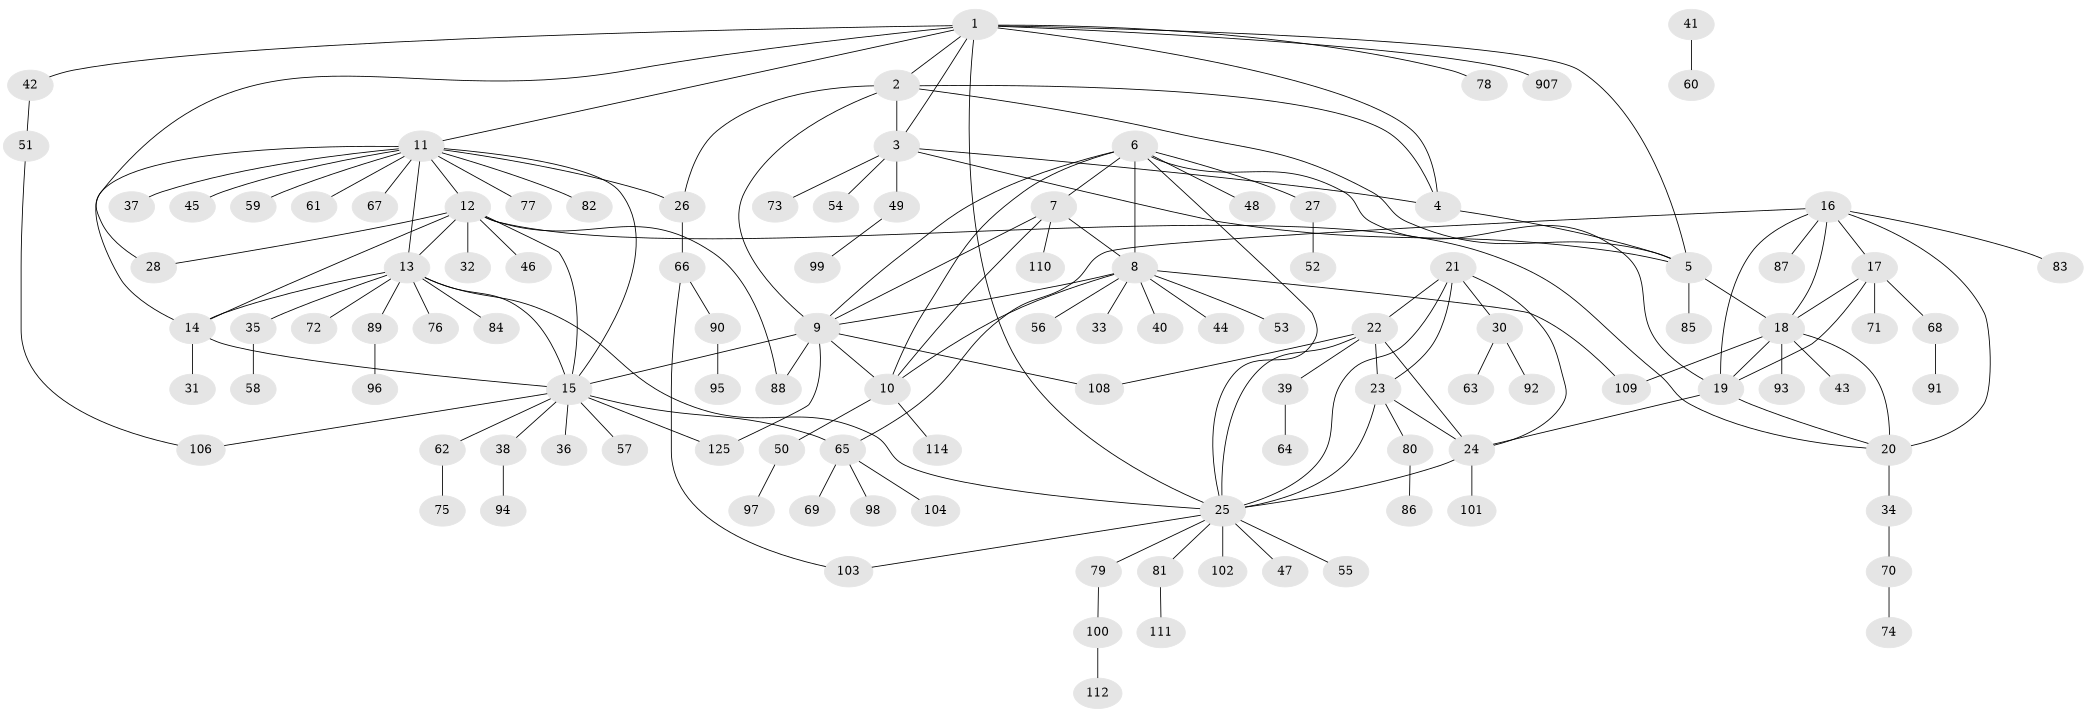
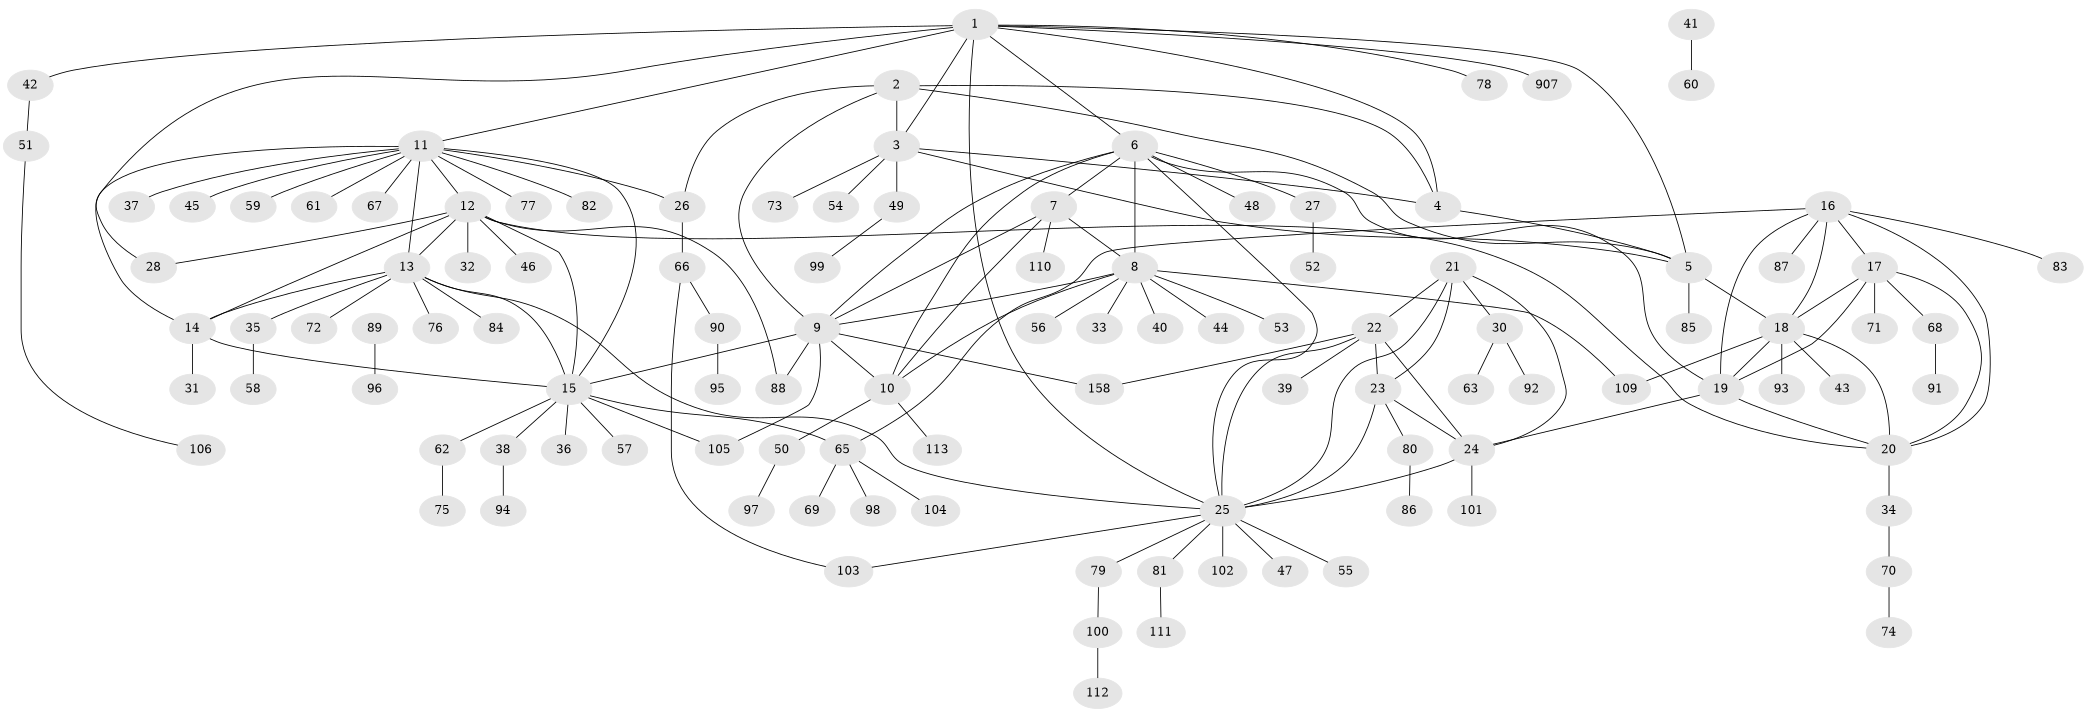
edge "1" -- "2": now "1" -- "6"
edge "13" -- "89": removed
edge "17" -- "20": added
node "108": label "108" -> "158"
edge "15" -- "106": removed
node "125": label "125" -> "105"
node "114": label "114" -> "113"
node "64": removed
